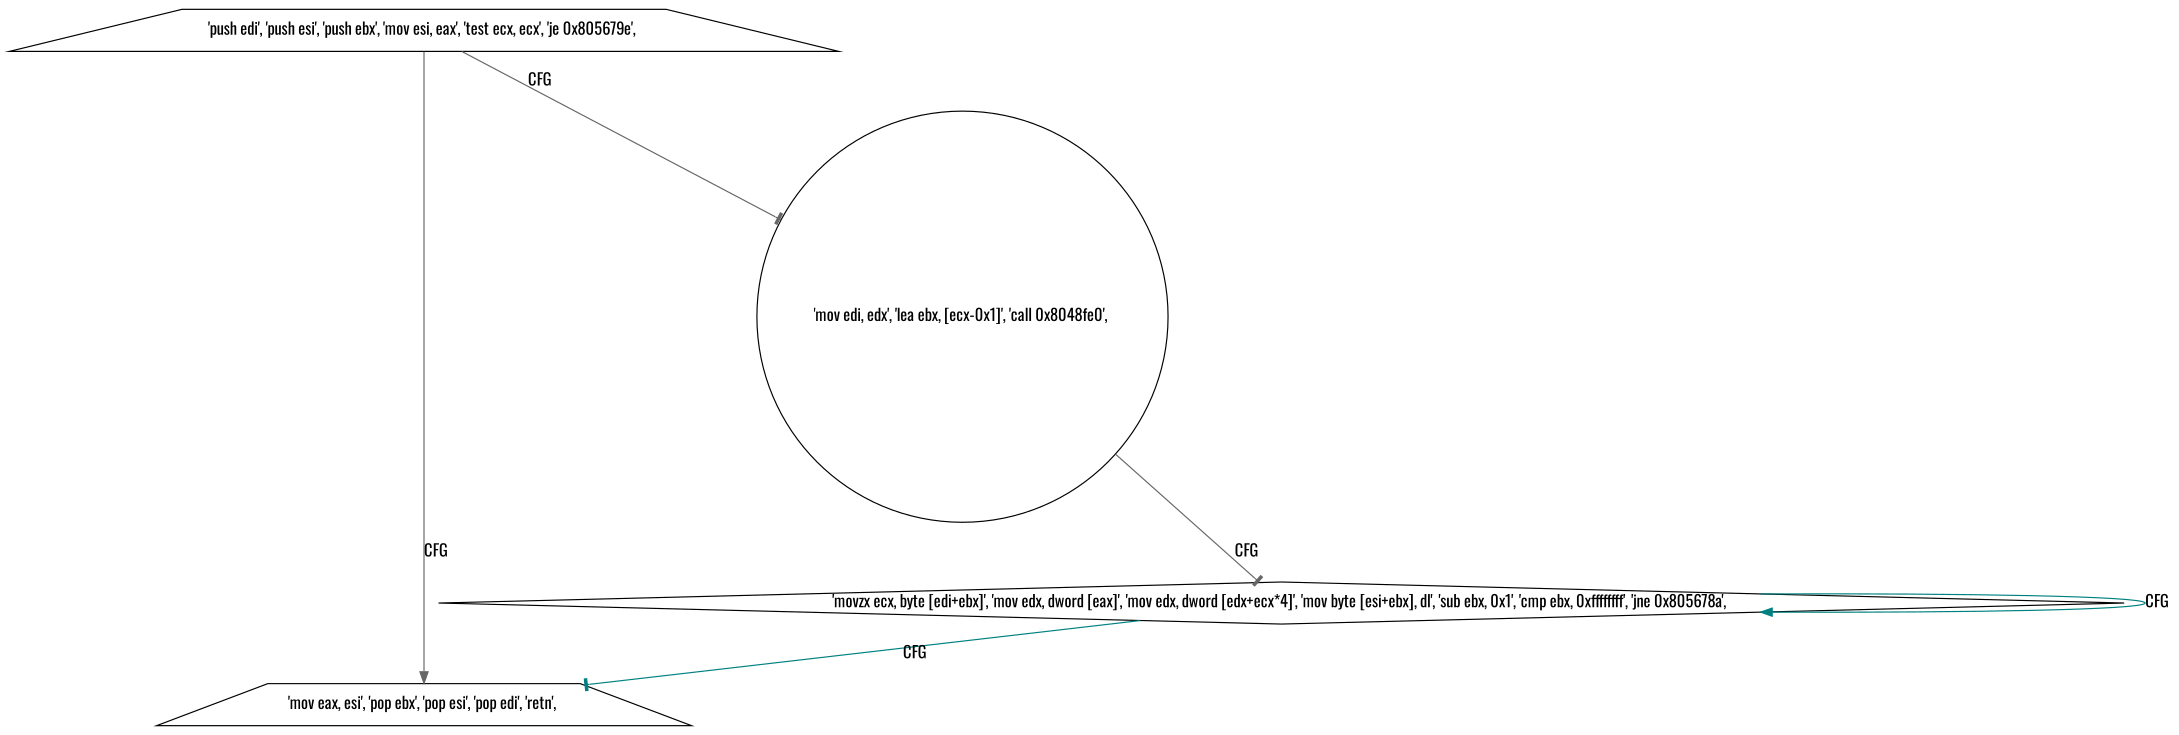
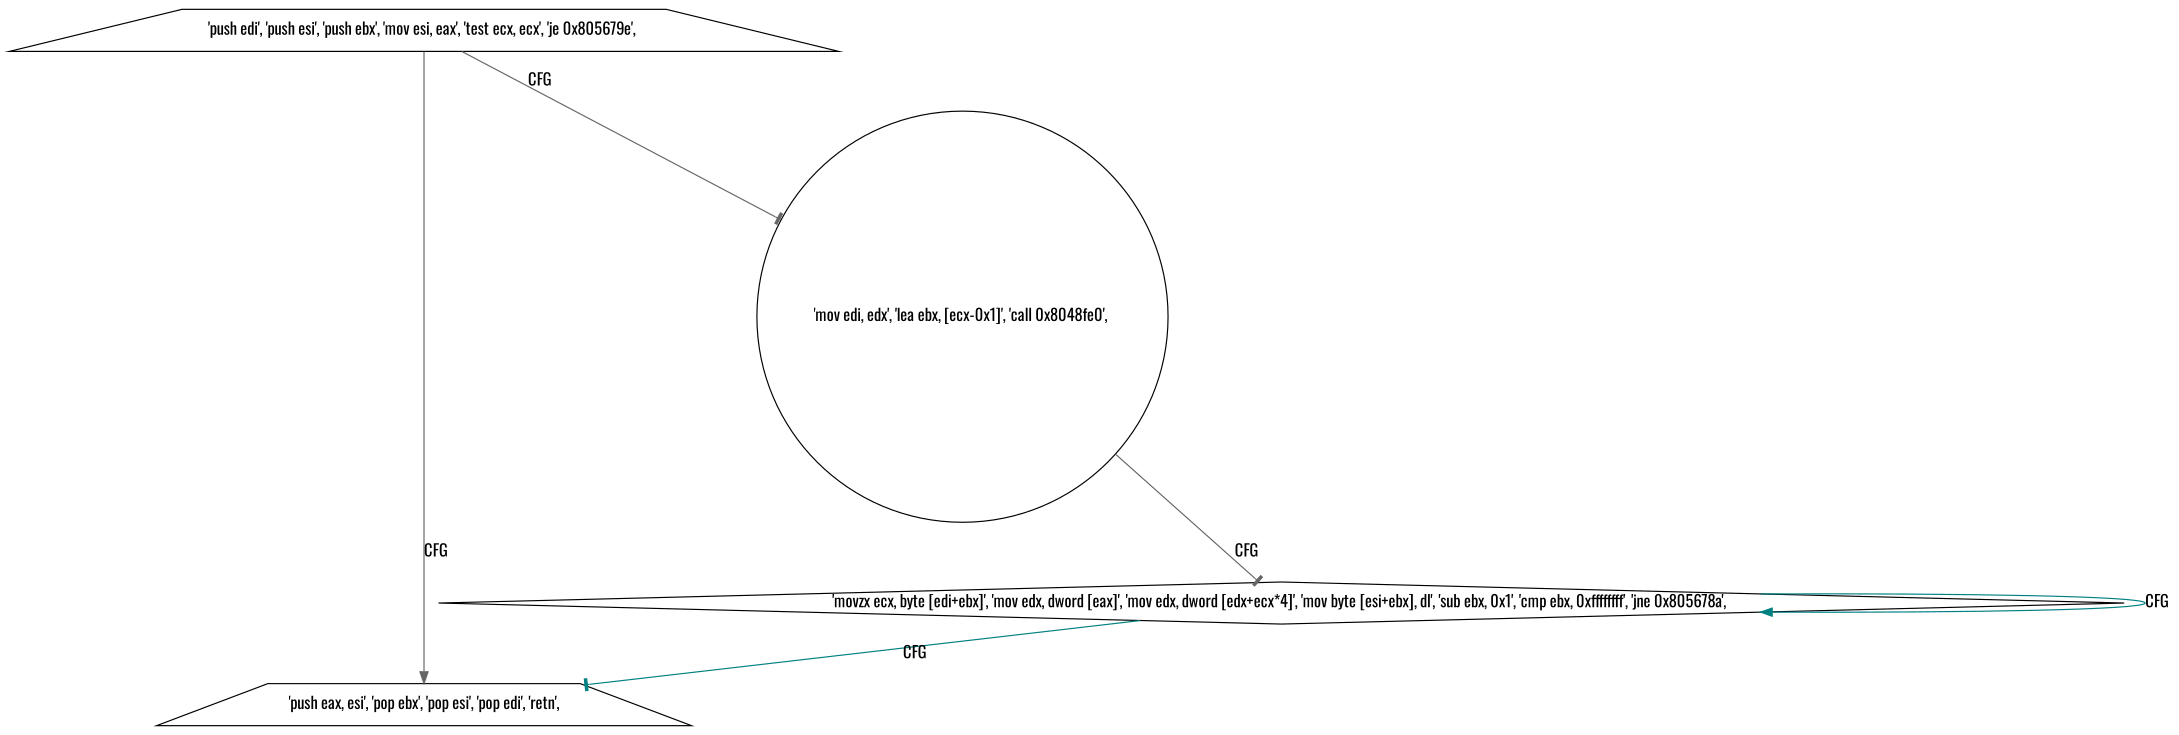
node "'mov eax, esi', 'pop ebx', 'pop esi', 'pop edi', 'retn',": label "'mov eax, esi', 'pop ebx', 'pop esi', 'pop edi', 'retn'," -> "'push eax, esi', 'pop ebx', 'pop esi', 'pop edi', 'retn',"
